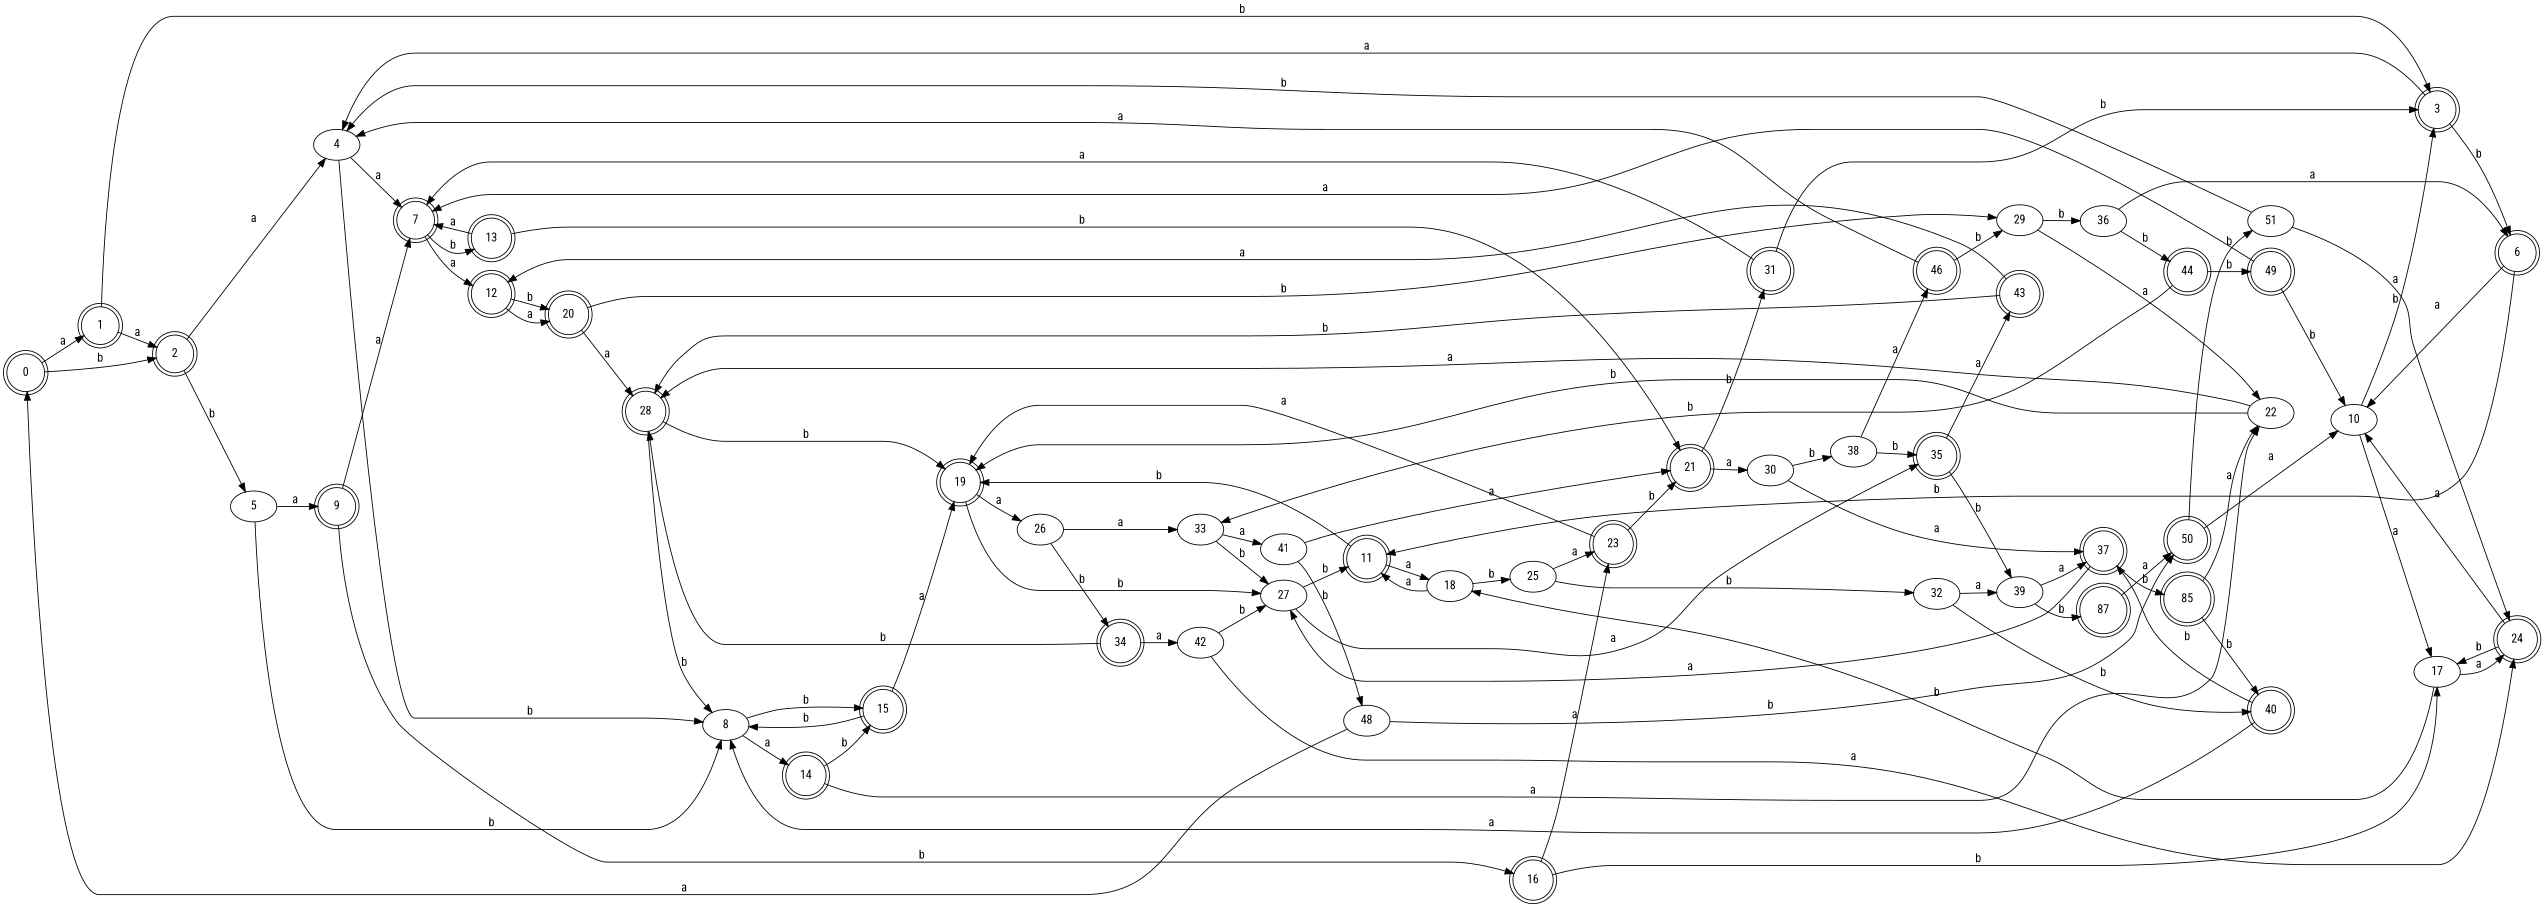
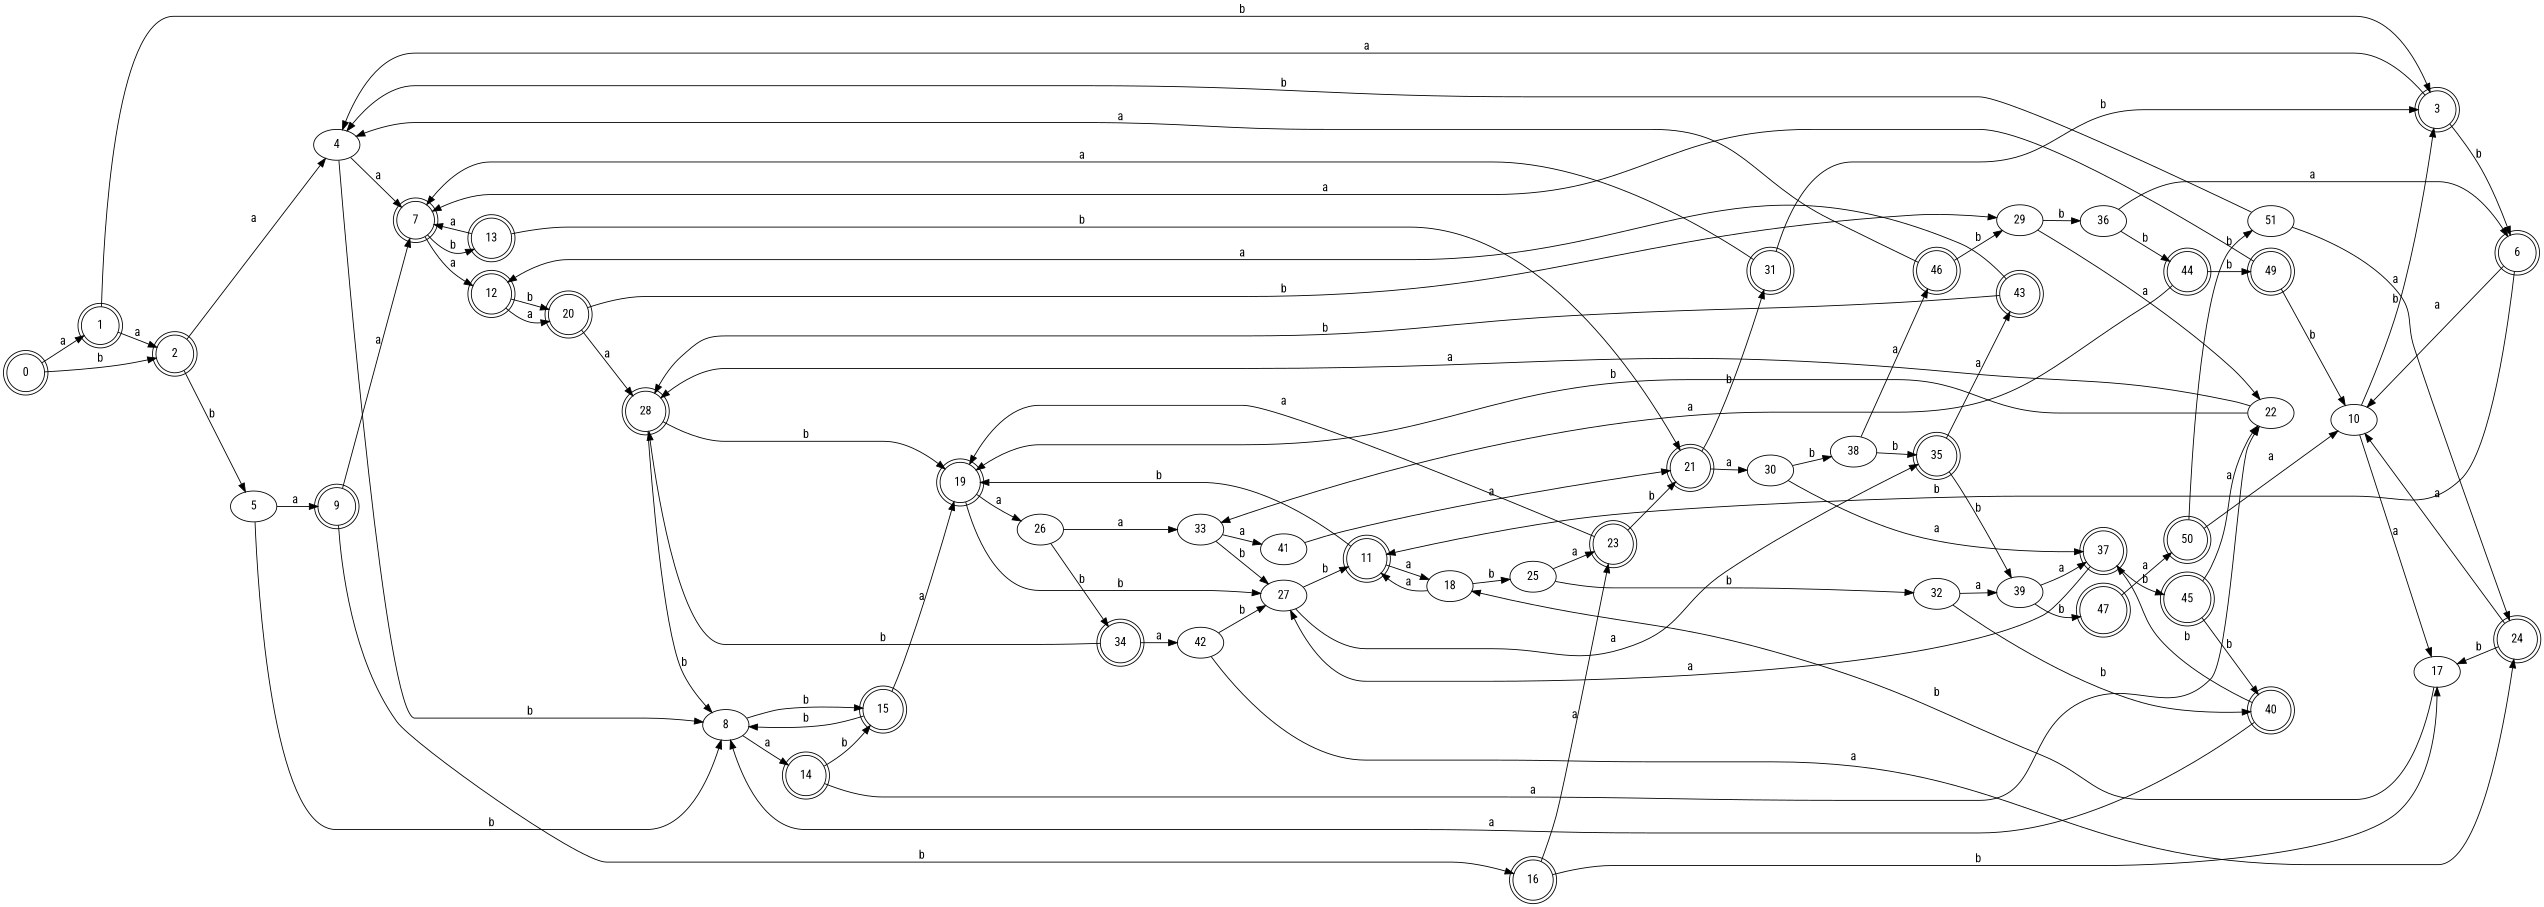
edge "44" -> "33": label "b" -> "a"
node "85": label "85" -> "45"
node "87": label "87" -> "47"
edge "17" -> "24": removed, label "a"
node "48": removed
